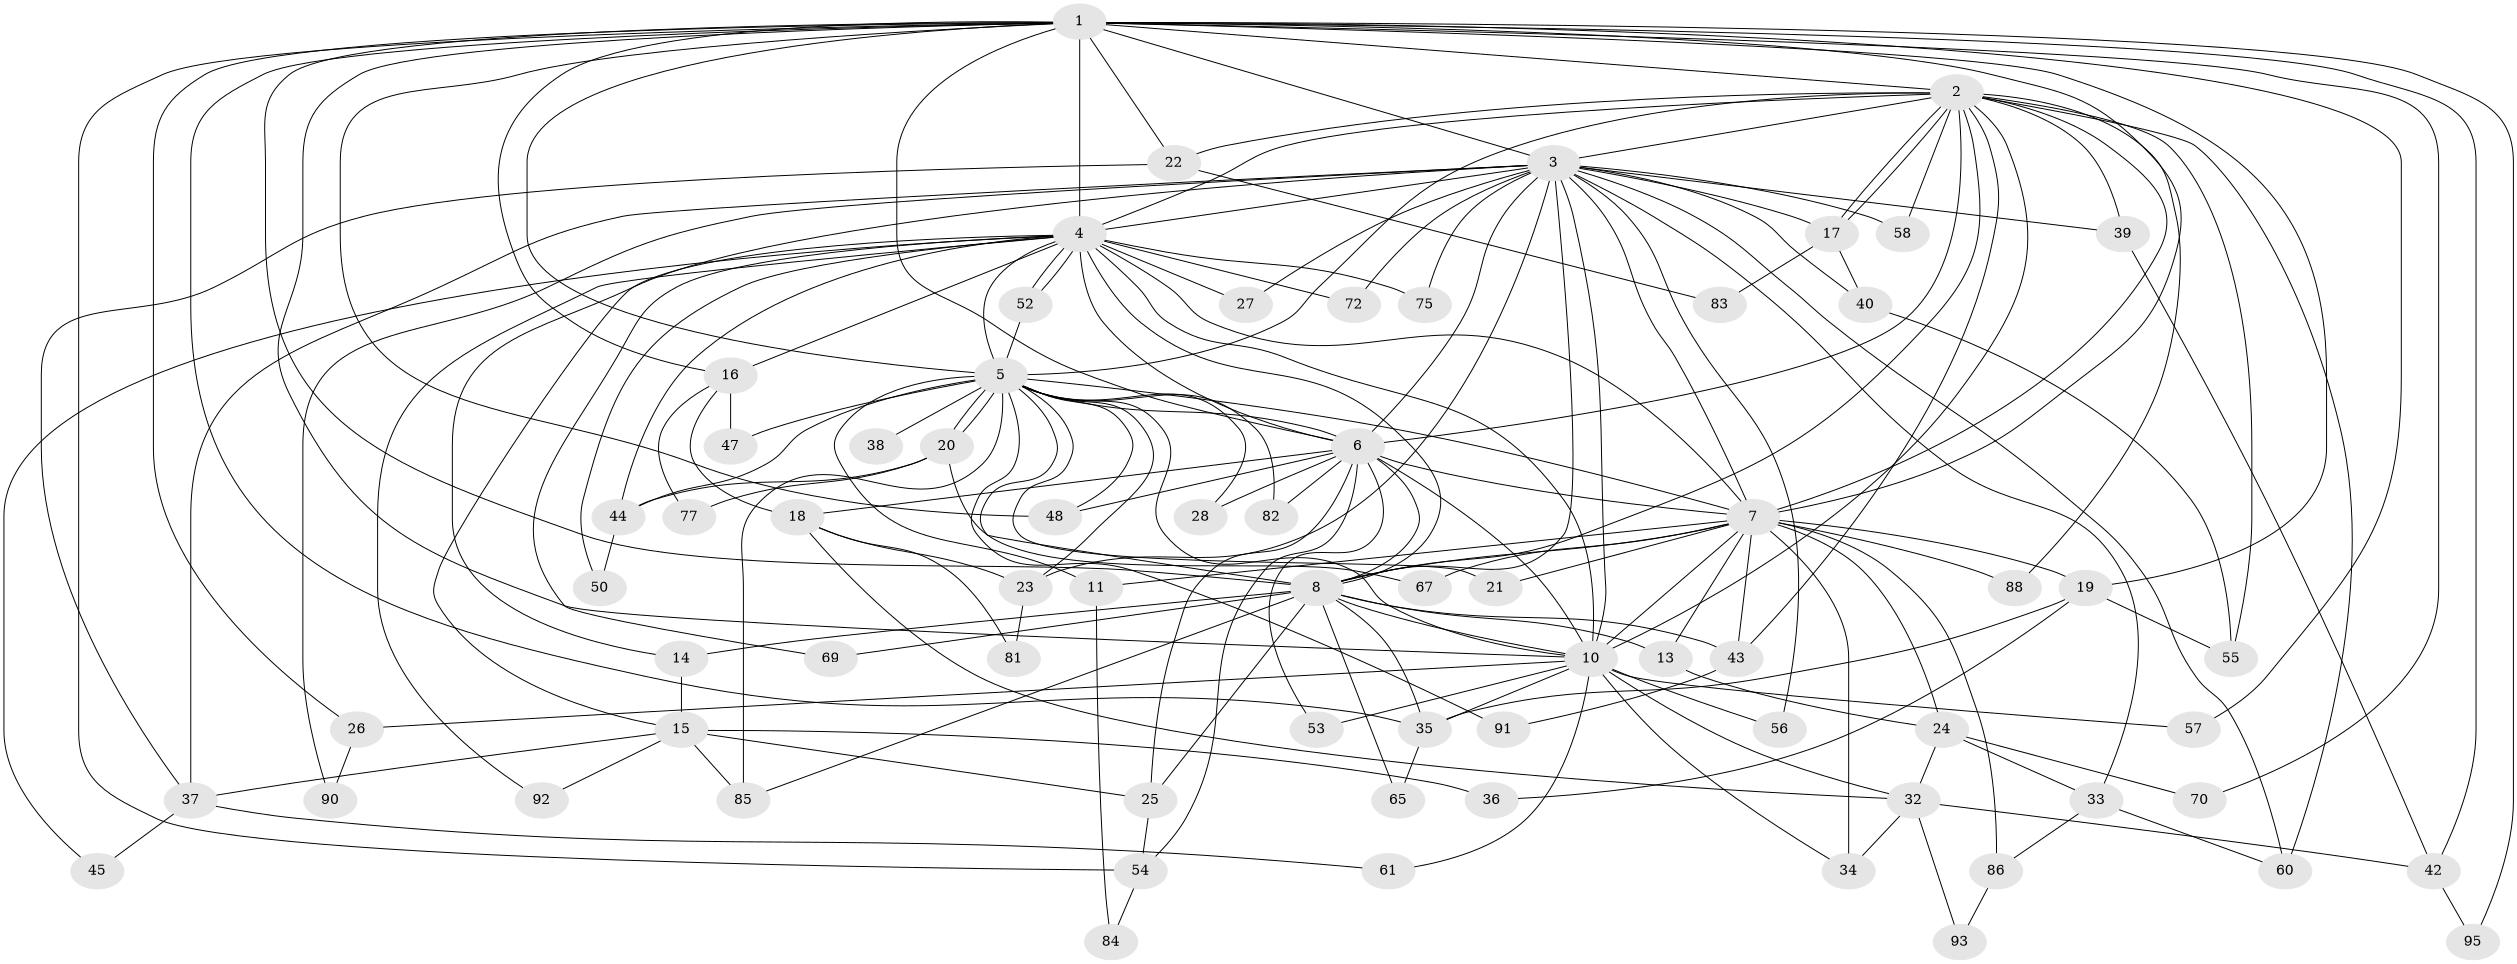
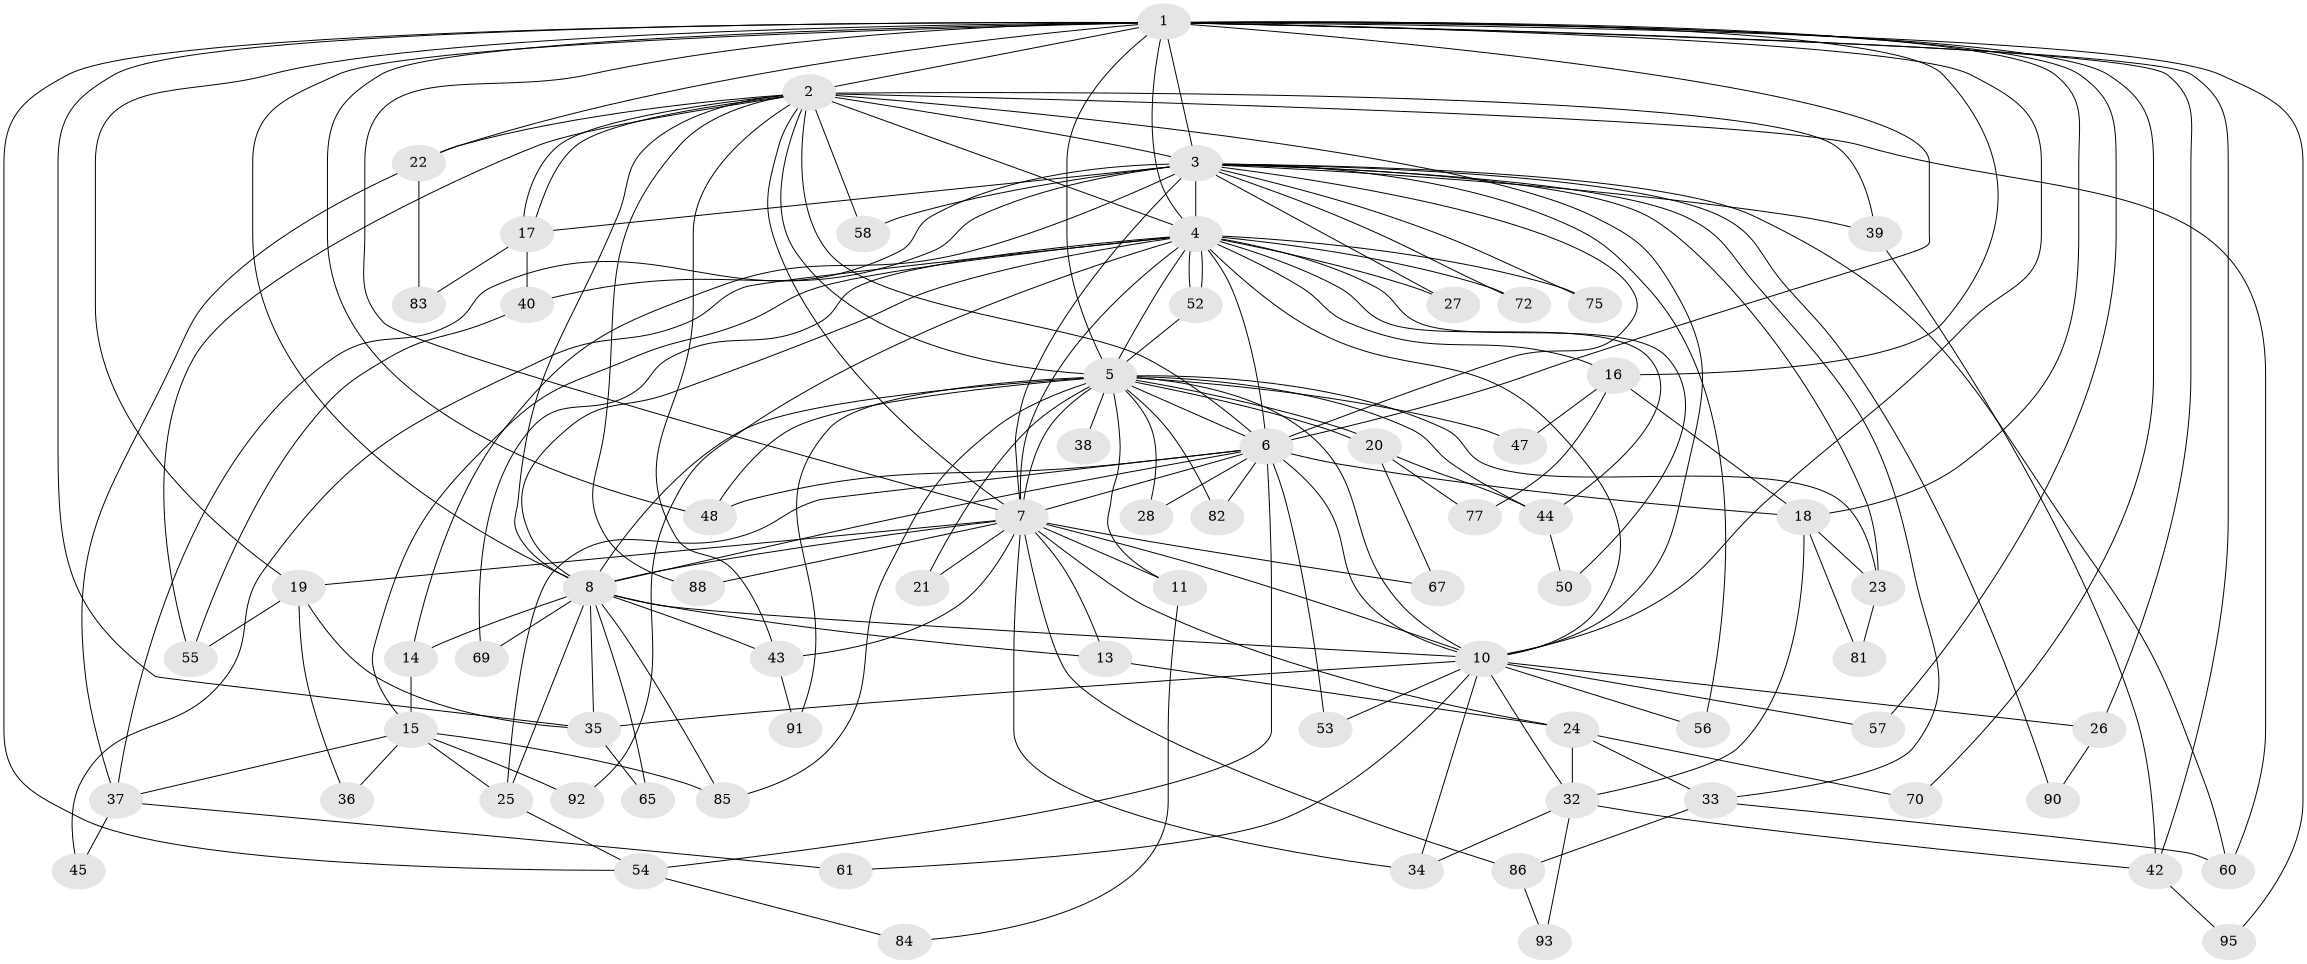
edge "1" -- "18": added
edge "3" -- "10": removed
edge "3" -- "8": removed
